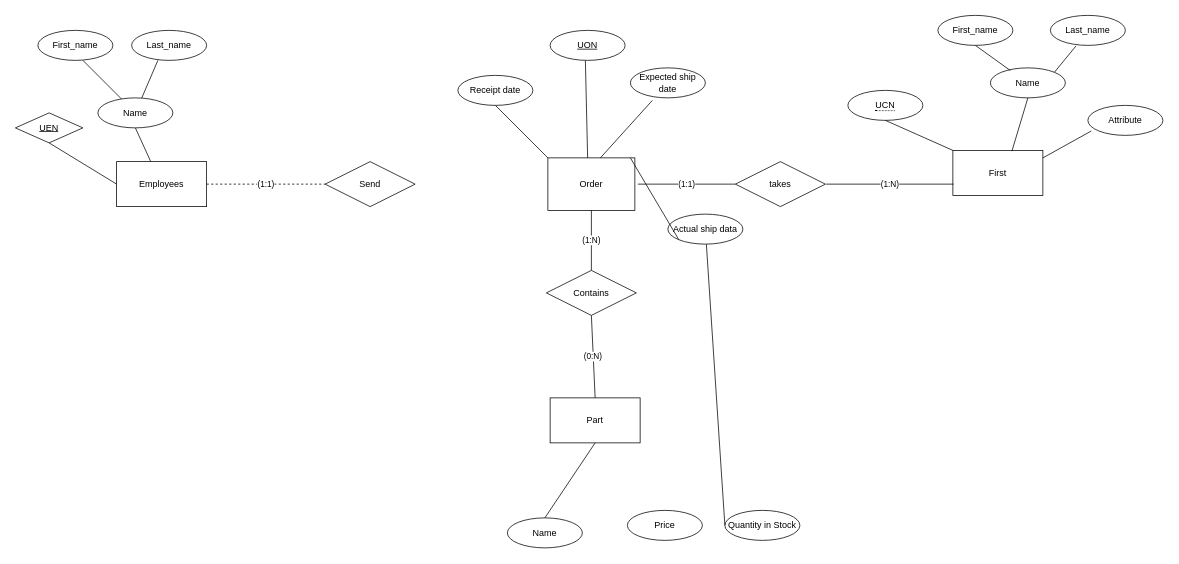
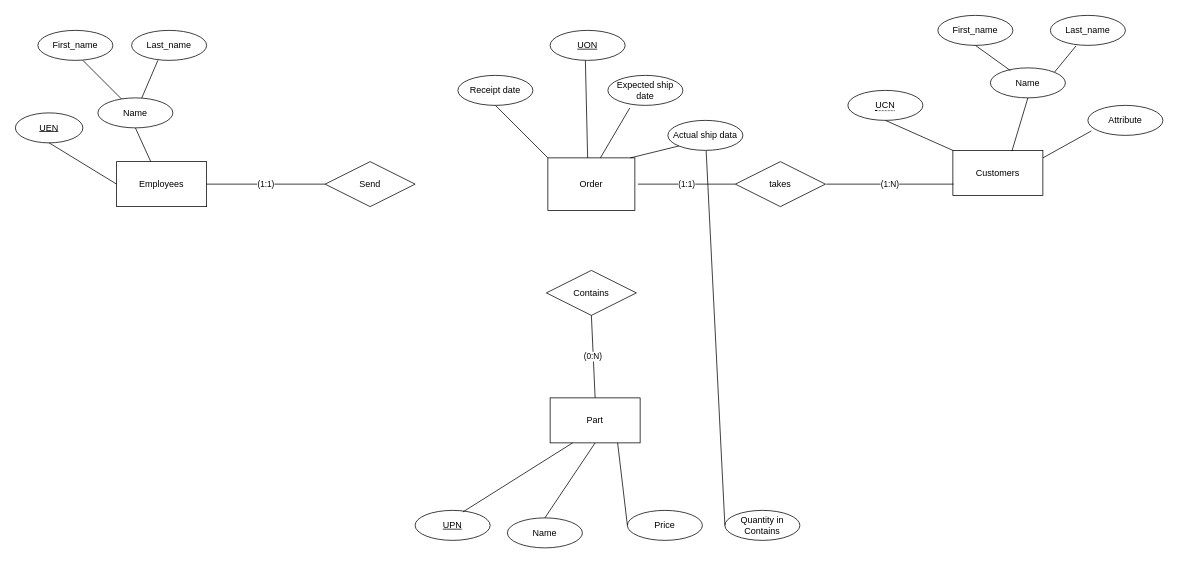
node "Expected ship date": moved (668, 83) -> (645, 90)
node "UEN": shape diamond -> ellipse
node "First": label "First" -> "Customers"
edge "Employees" -- "Send": style dashed -> solid
node "Actual ship data": moved (705, 229) -> (705, 135)
edge "Order" -- "Contains": removed, label "(1:N)"
edge "Part" -- "UPN": added
edge "Part" -- "Price": added
node "UPN": added
node "Quantity in Stock": label "Quantity in Stock" -> "Quantity in Contains"
